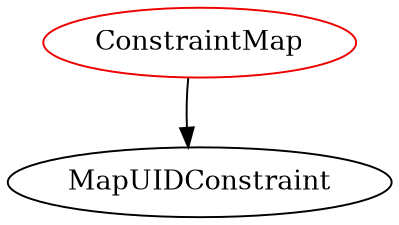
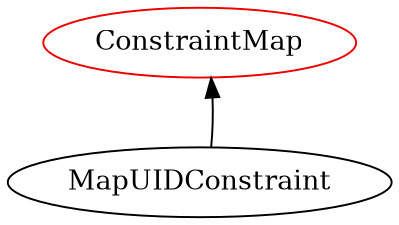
edge "ConstraintMap" -> "MapUIDConstraint": reversed
